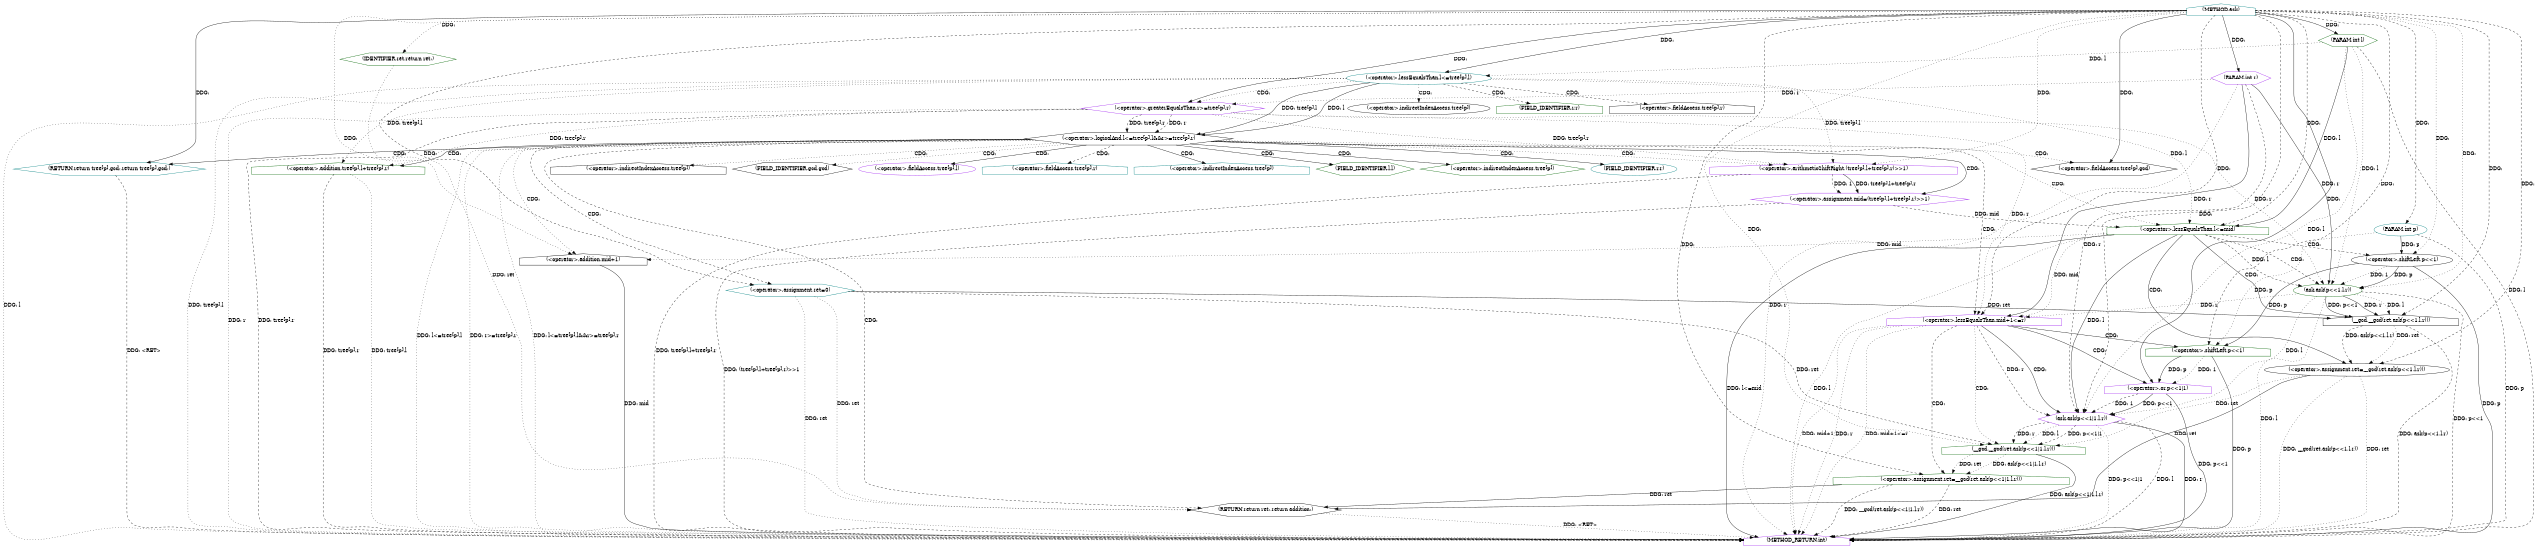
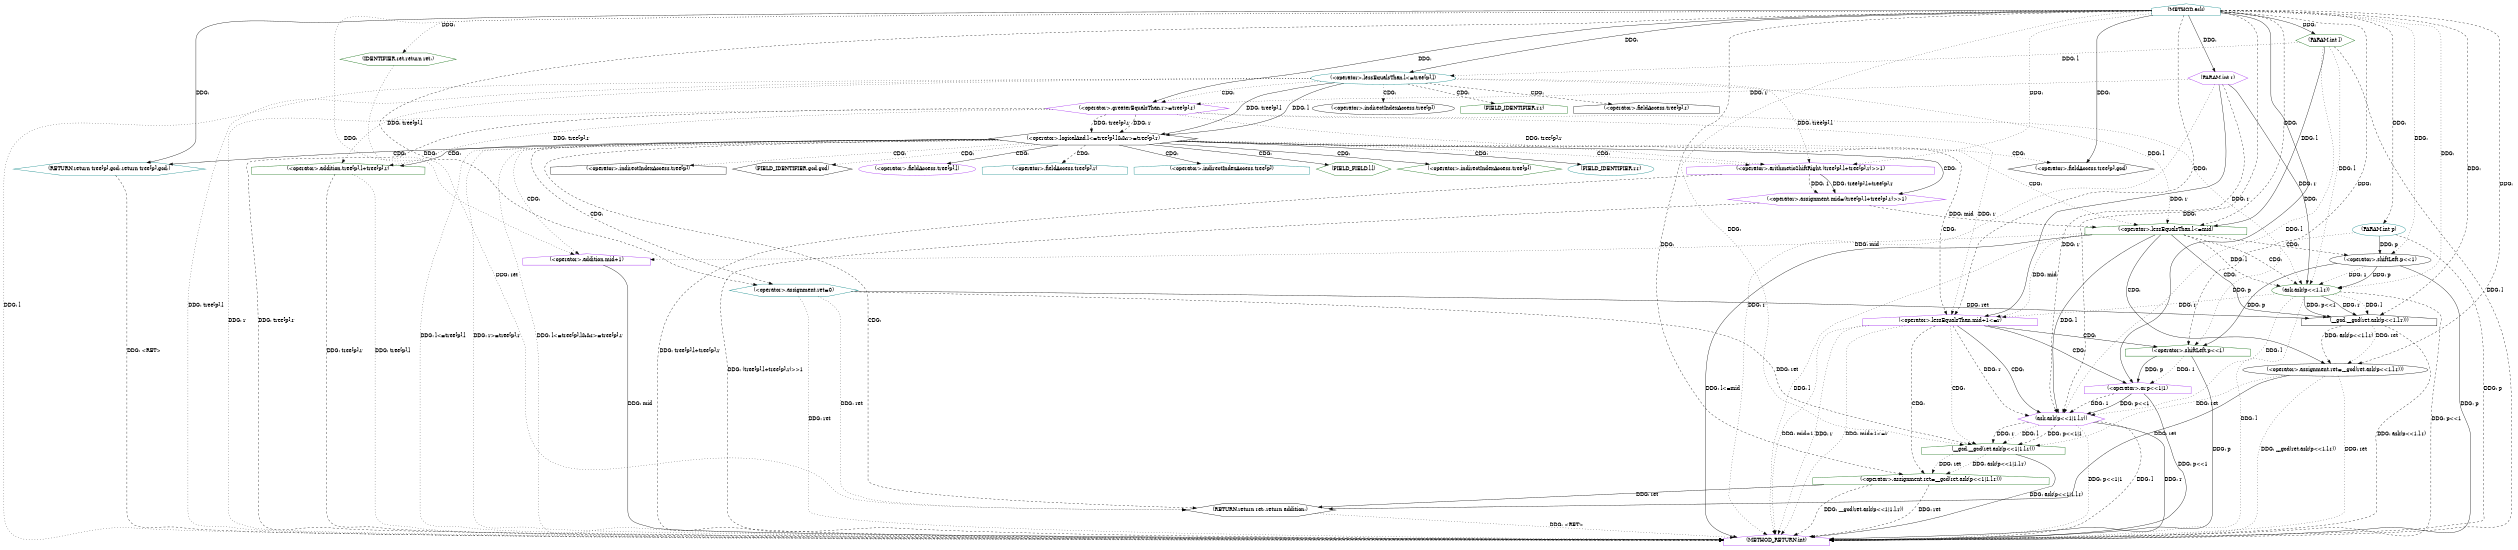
node "(FIELD_IDENTIFIER,l,l)": label "(FIELD_IDENTIFIER,l,l)" -> "(FIELD_FIELD,l,l)"
node "(<operator>.addition,mid+1)": color black -> purple
